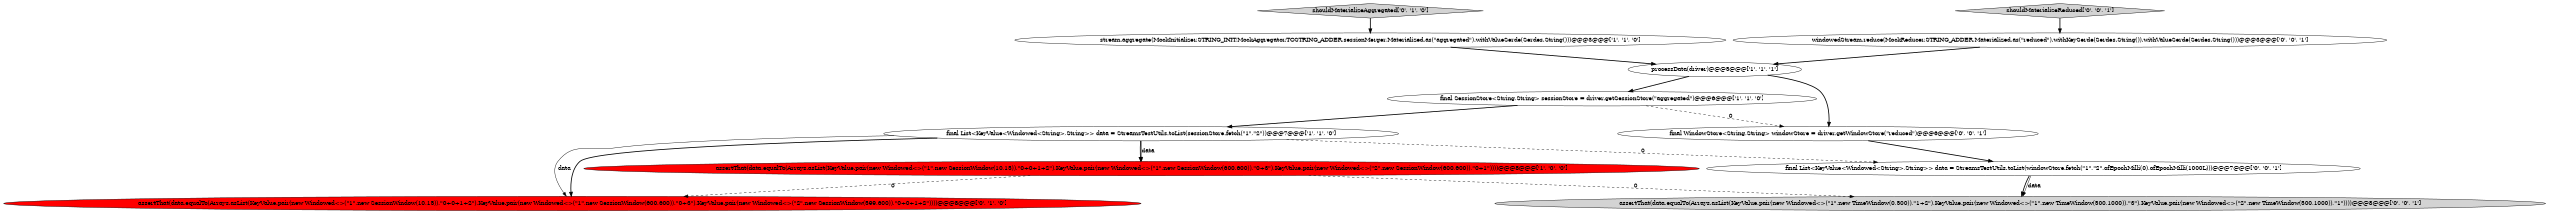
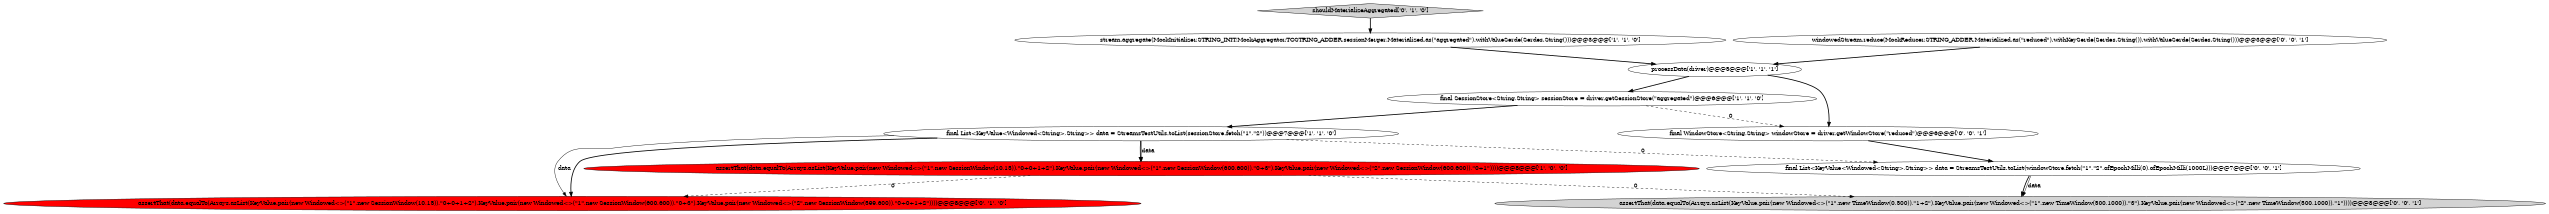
node "shouldMaterializeReduced['0', '0', '1']": removed
